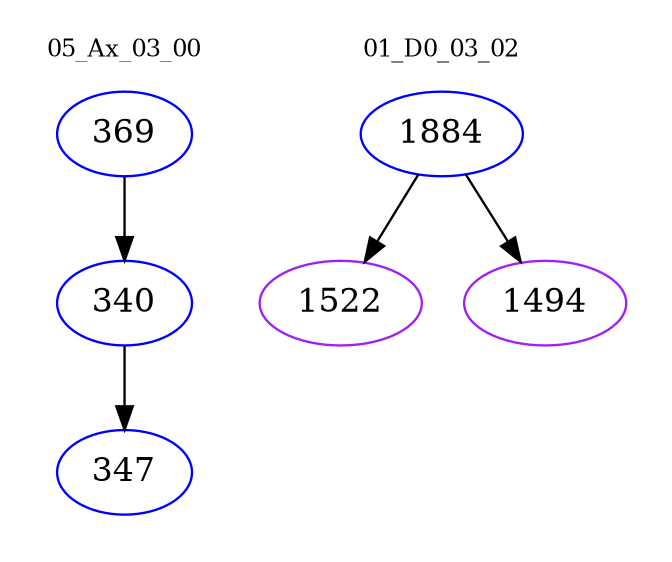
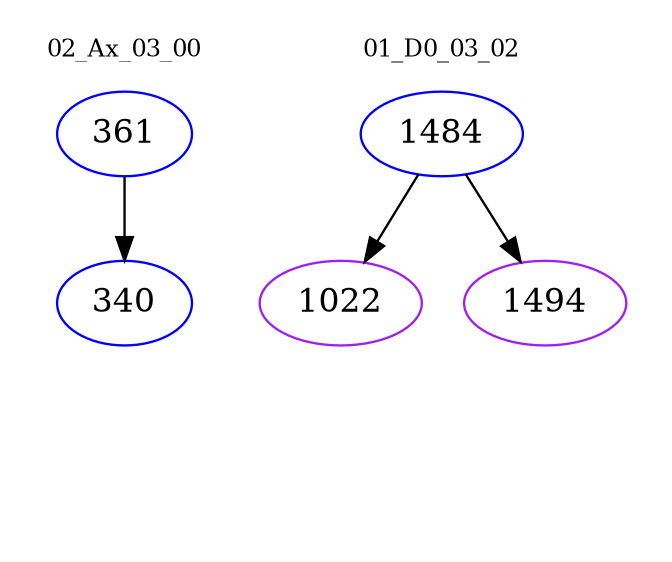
cluster "05_Ax_03_00": label "05_Ax_03_00" -> "02_Ax_03_00"
node "369": label "369" -> "361"
node "1884": label "1884" -> "1484"
node "1522": label "1522" -> "1022"
node "347": removed
